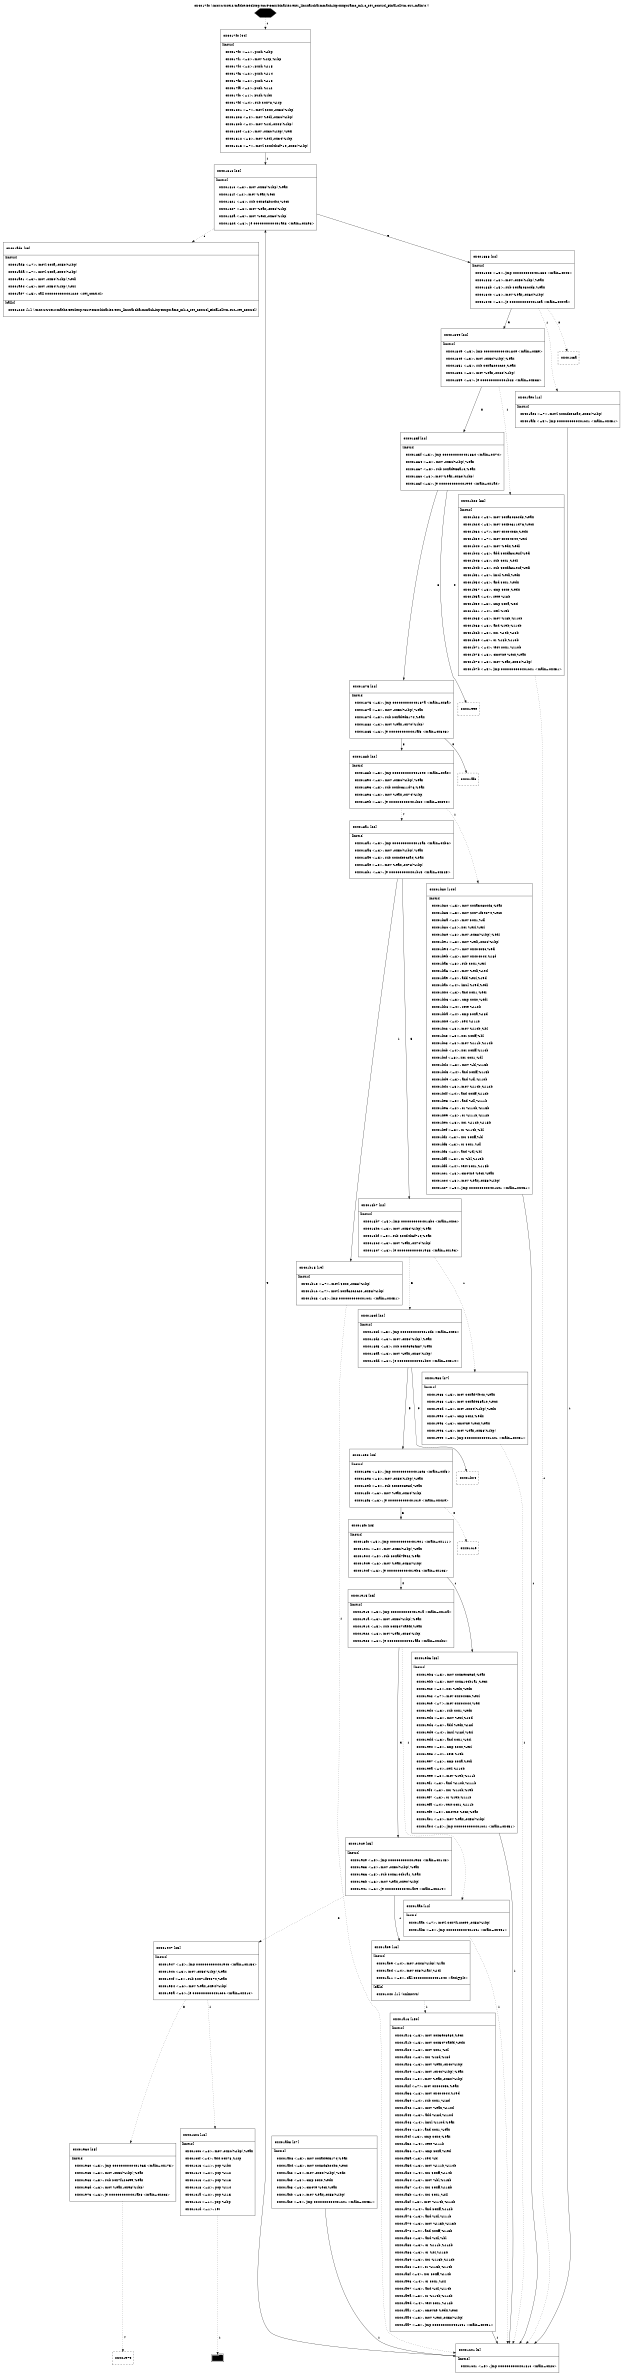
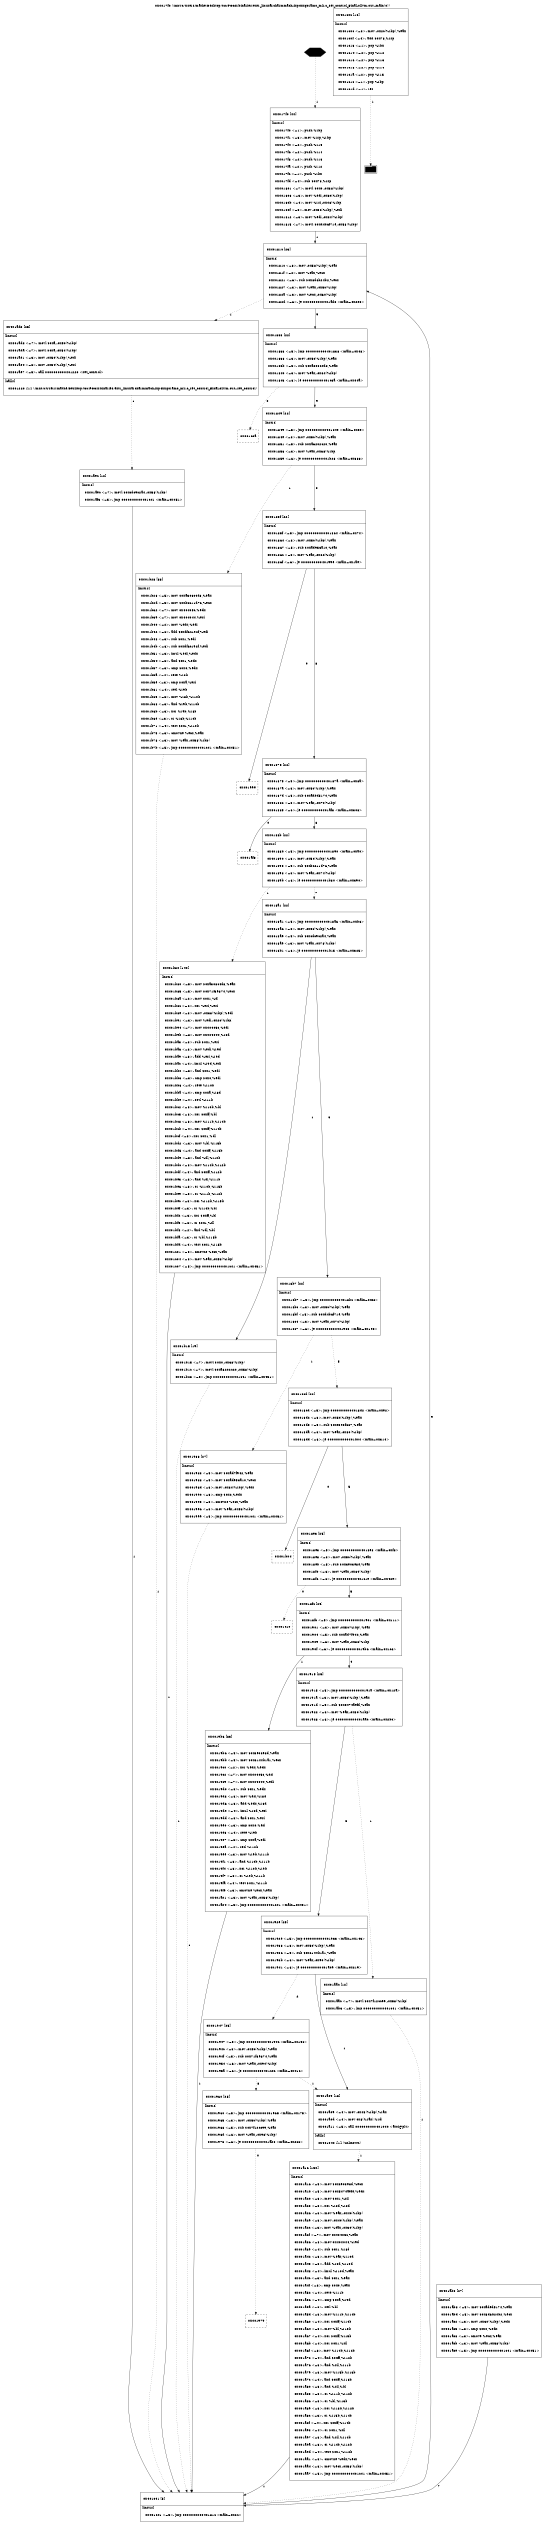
edge "0x401833 [22]" -> "0x401aec [12]": now "0x401ad3 [25]" -> "0x401aec [12]"
edge "0x401947 [25]" -> "0x401c0c [18]": now "0x401947 [25]" -> "0x401a09 [13]"
edge "0x401960 [25]" -> "0x401979": label " 7" -> " 0"
edge "0x401ab8 [27]" -> "0x401c41 [5]": label " 1" -> " 7"
